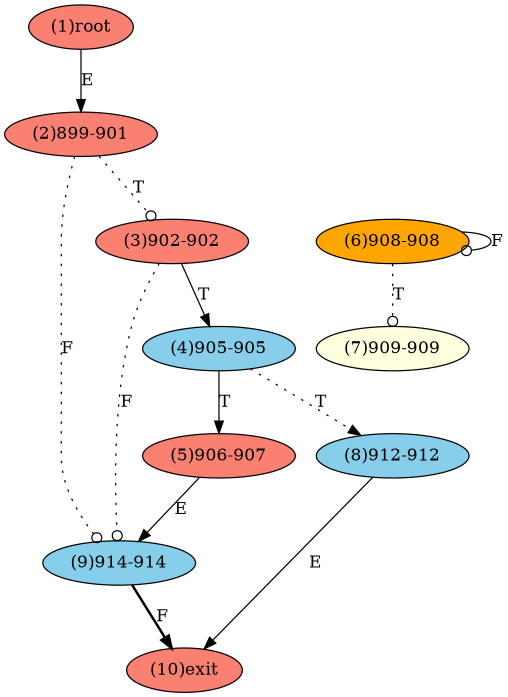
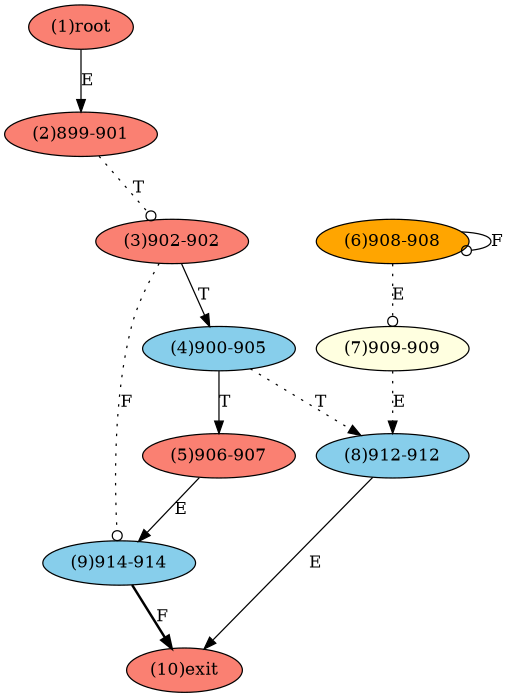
edge "(6)908-908" -> "(7)909-909": label "T" -> "E"
edge "(2)899-901" -> "(9)914-914": removed, label "F"
node "(4)905-905": label "(4)905-905" -> "(4)900-905"
edge "(7)909-909" -> "(8)912-912": added, label "E"
